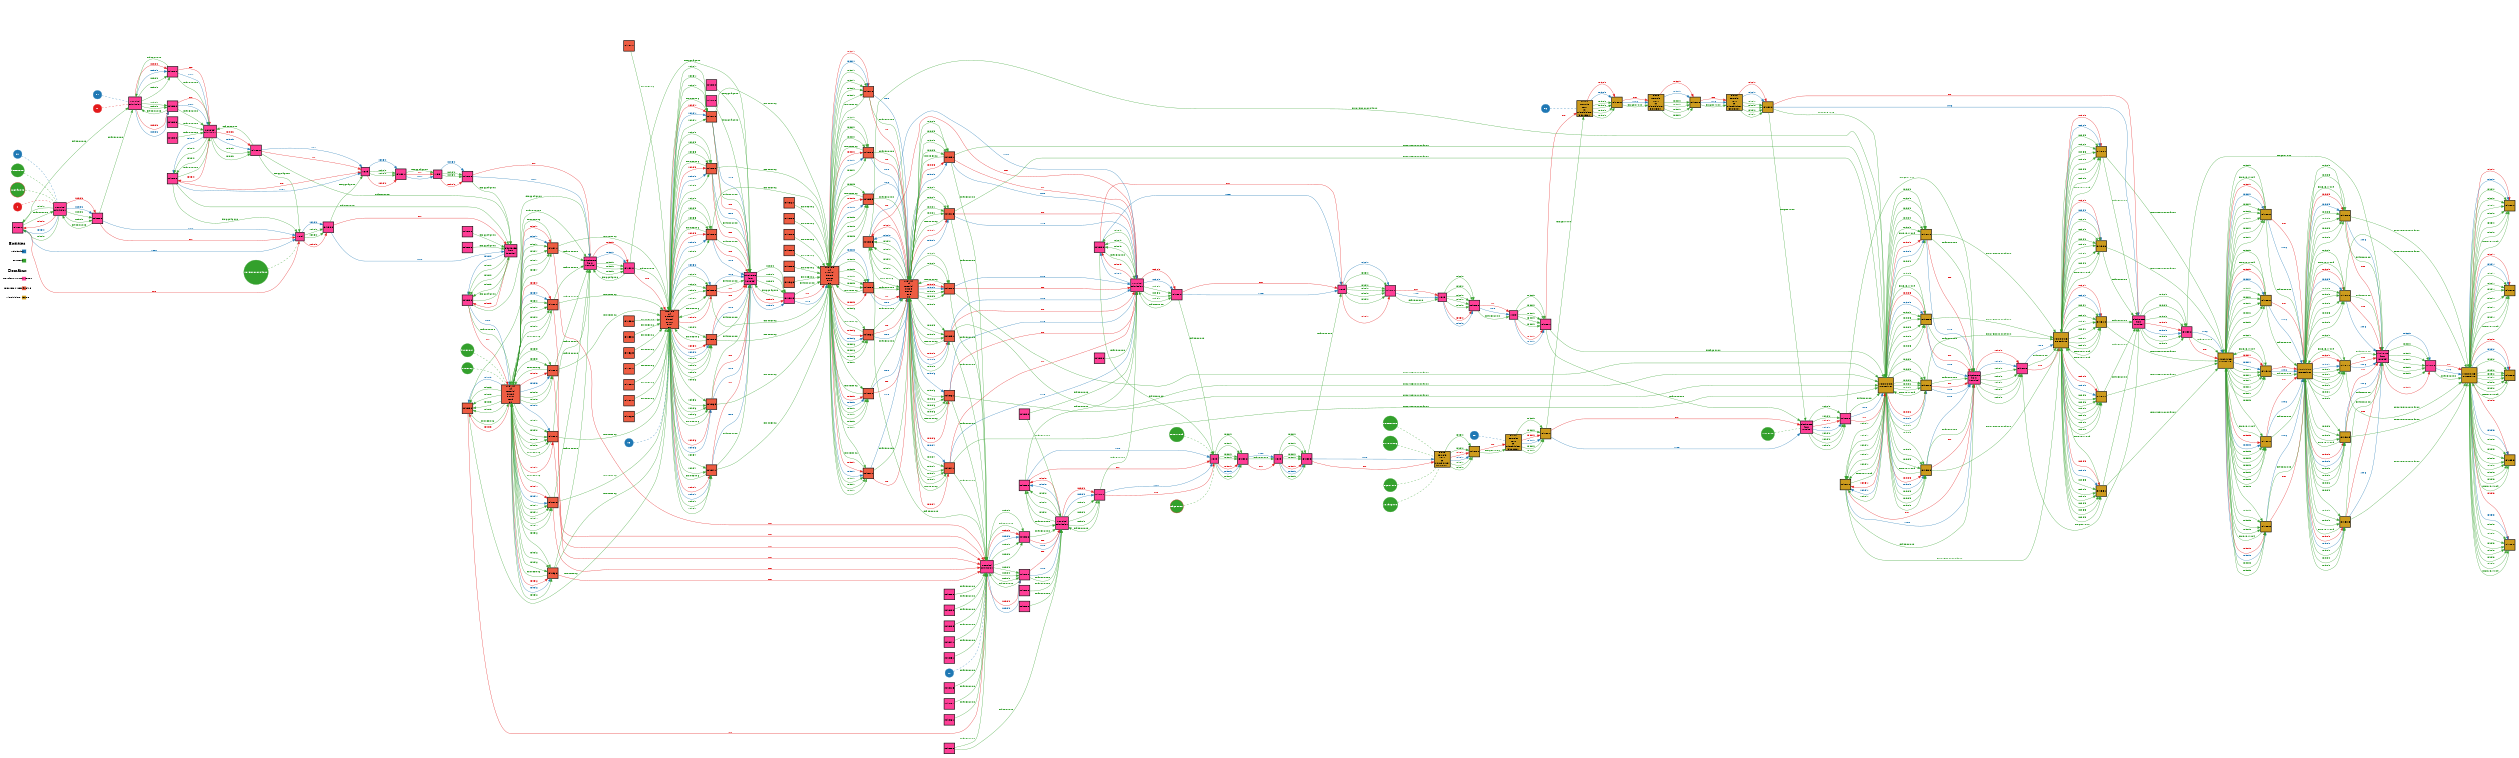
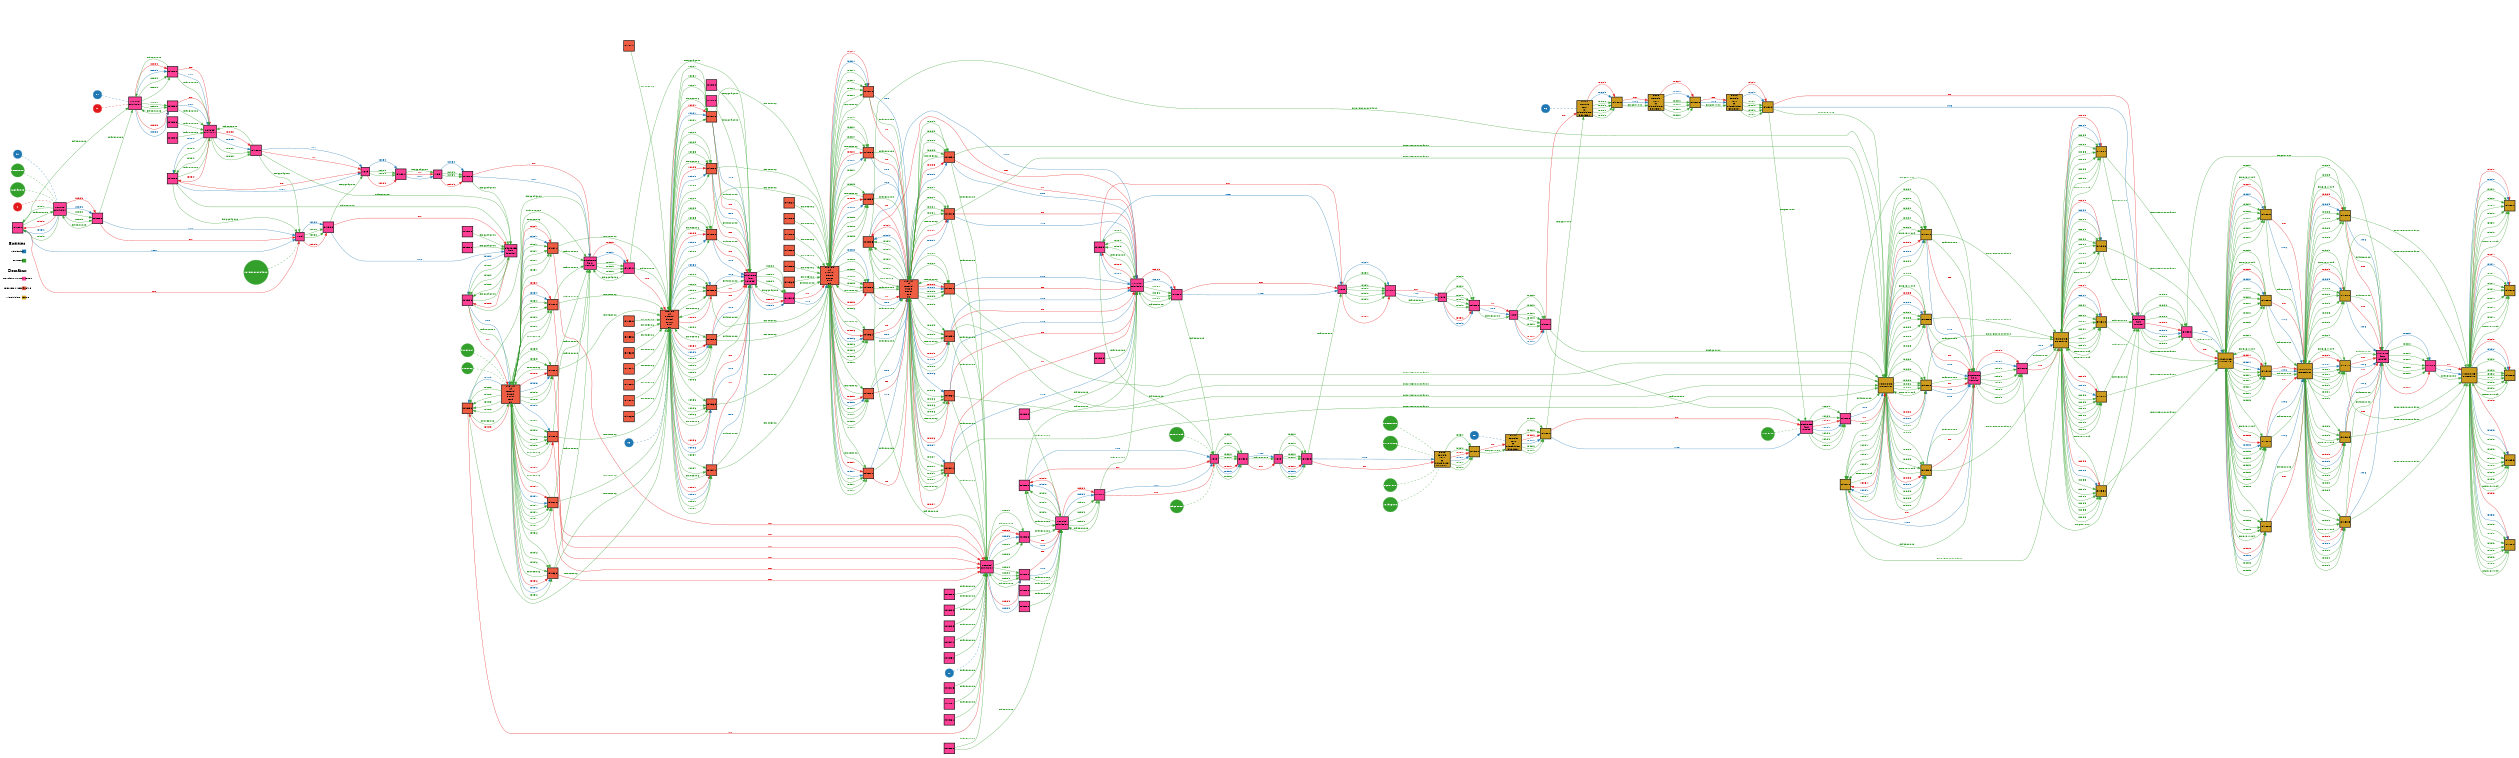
node "266096002": color #e31a1c -> #33a02c
node "59621000": color #e31a1c -> #33a02c
